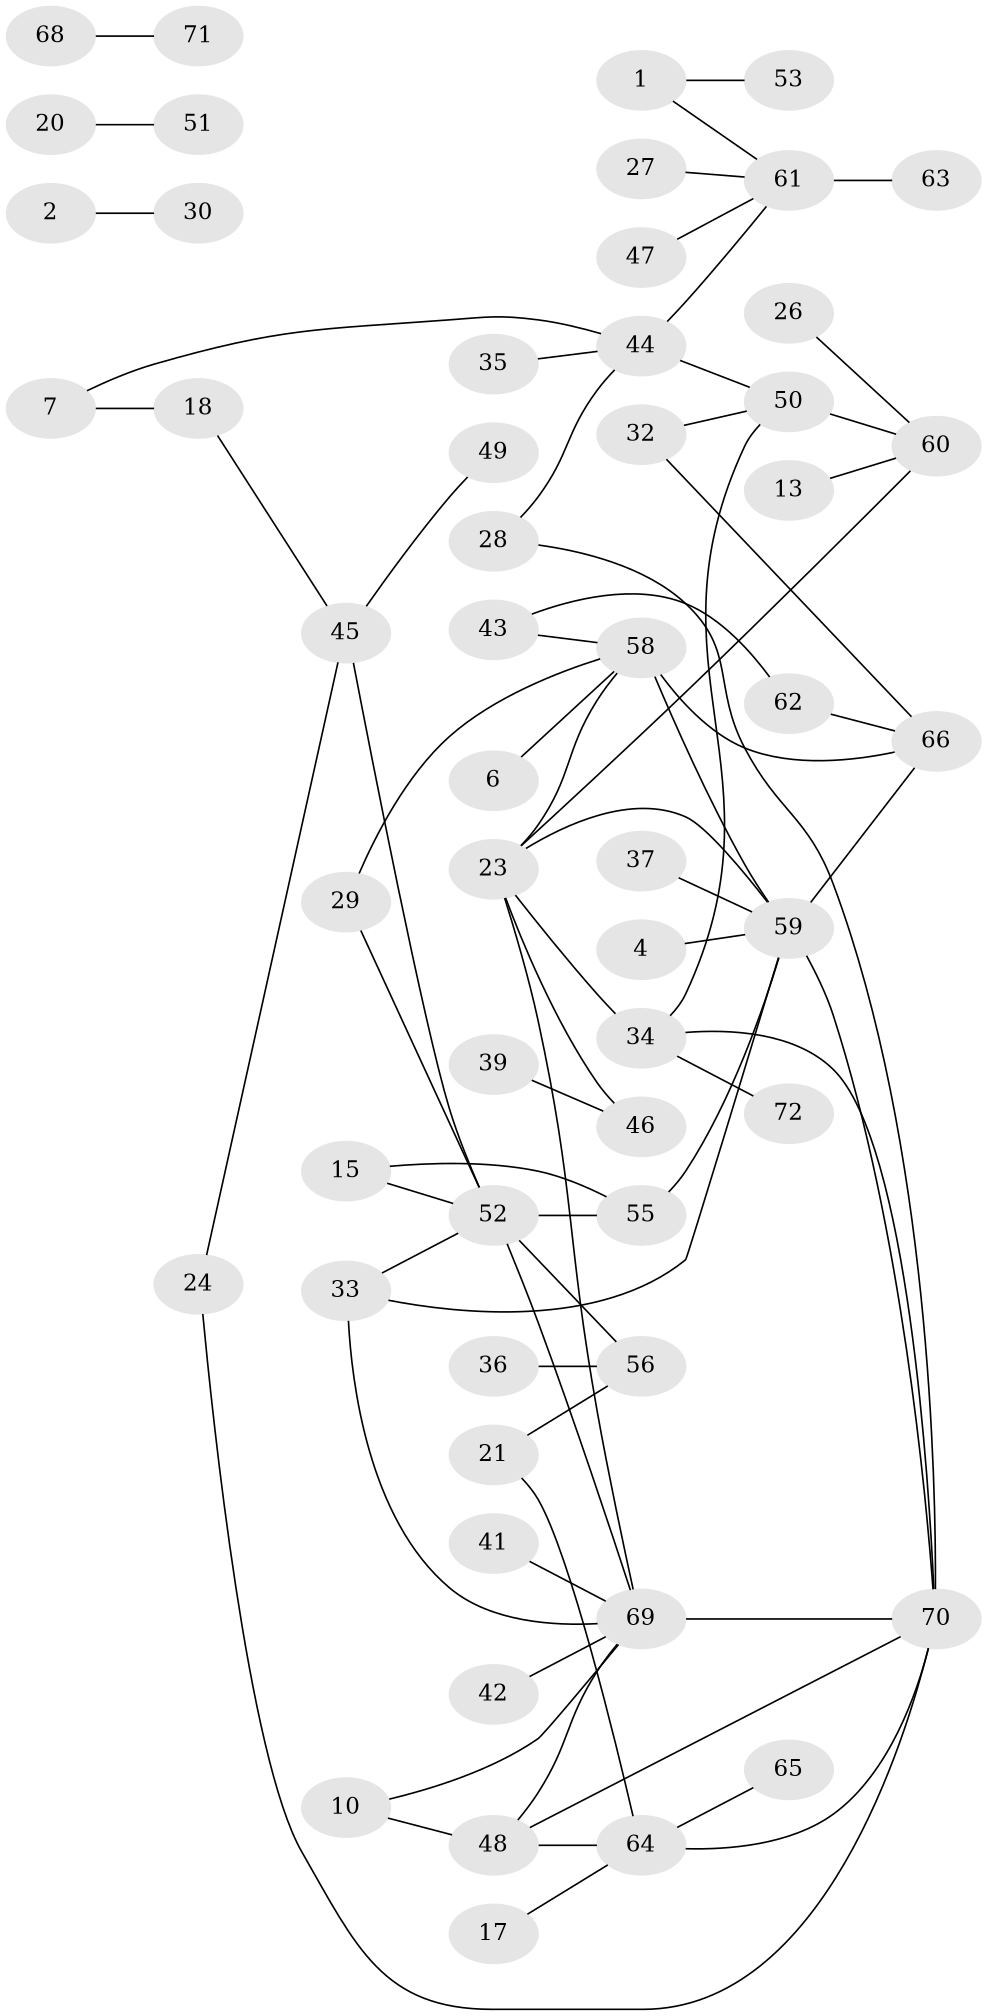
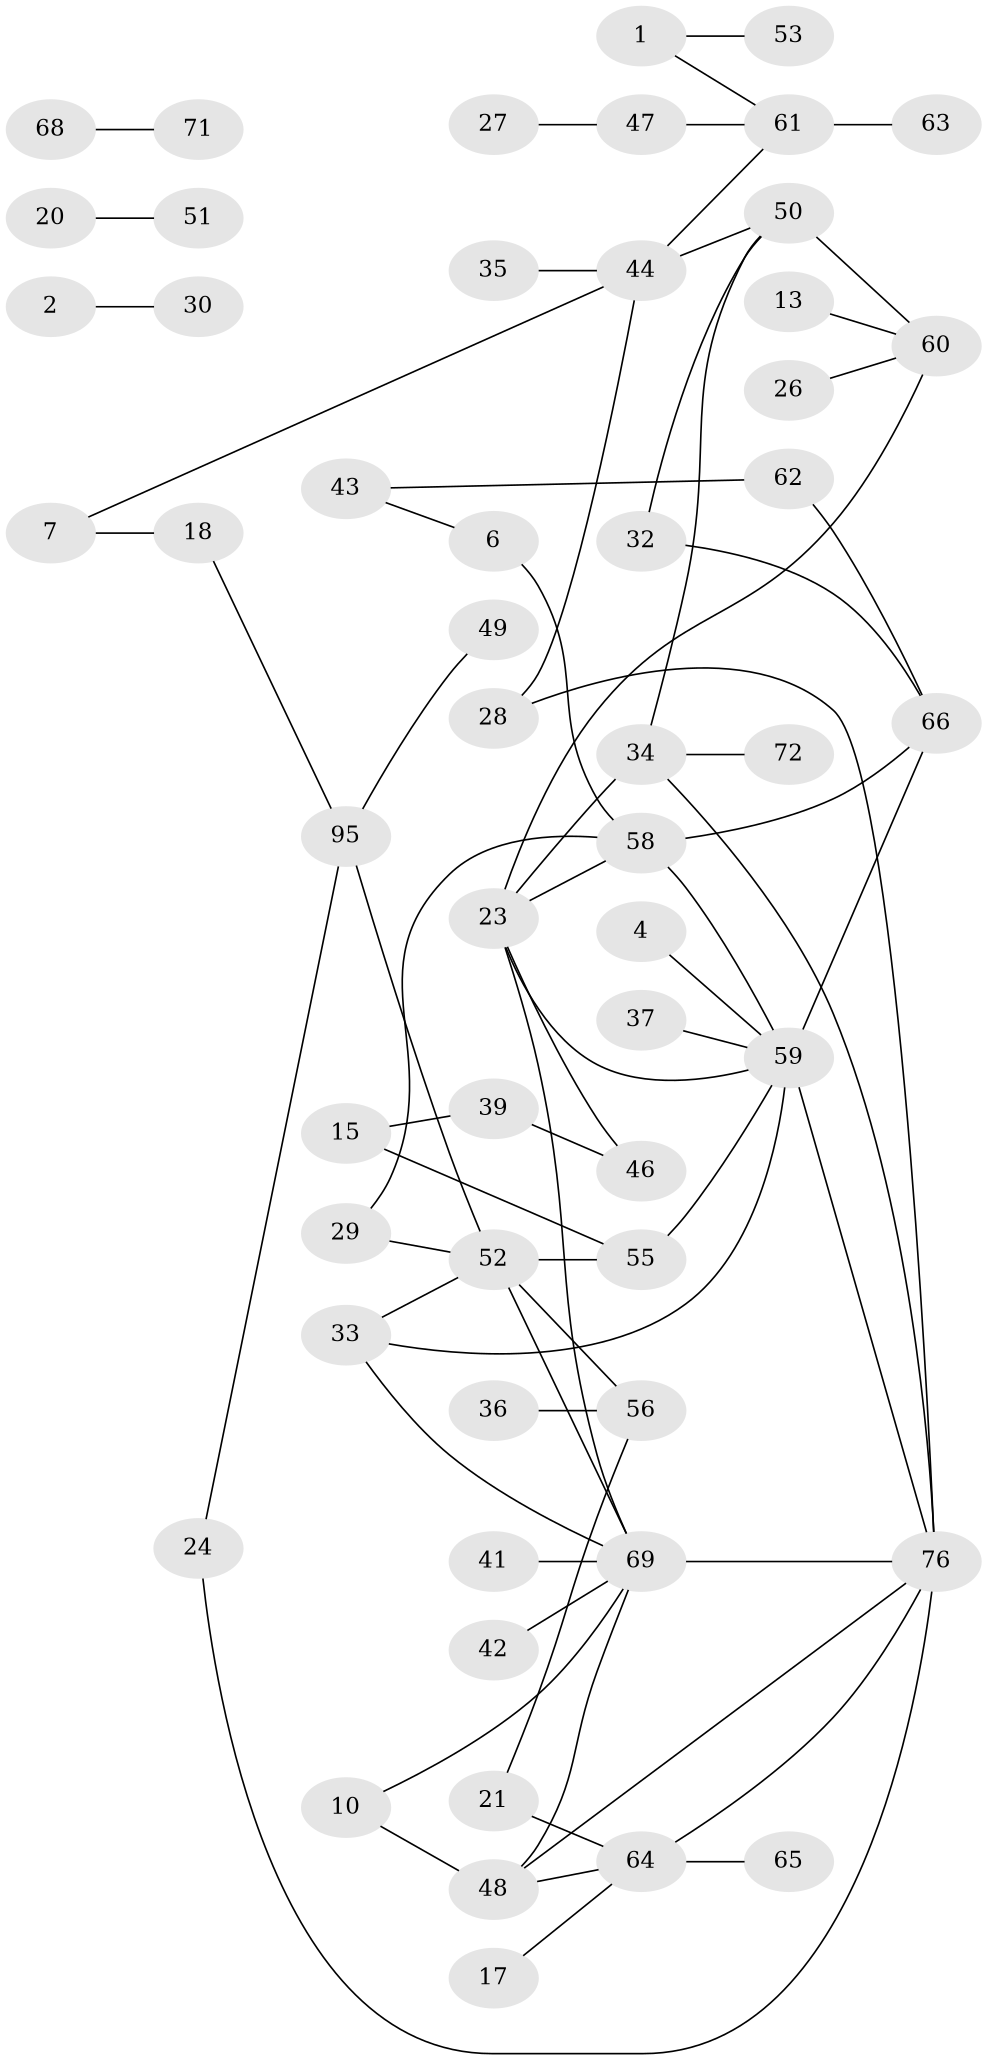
edge "27" -- "61": now "27" -- "47"
node "45": label "45" -> "95"
edge "43" -- "58": now "43" -- "6"
edge "15" -- "52": now "15" -- "39"
node "70": label "70" -> "76"
